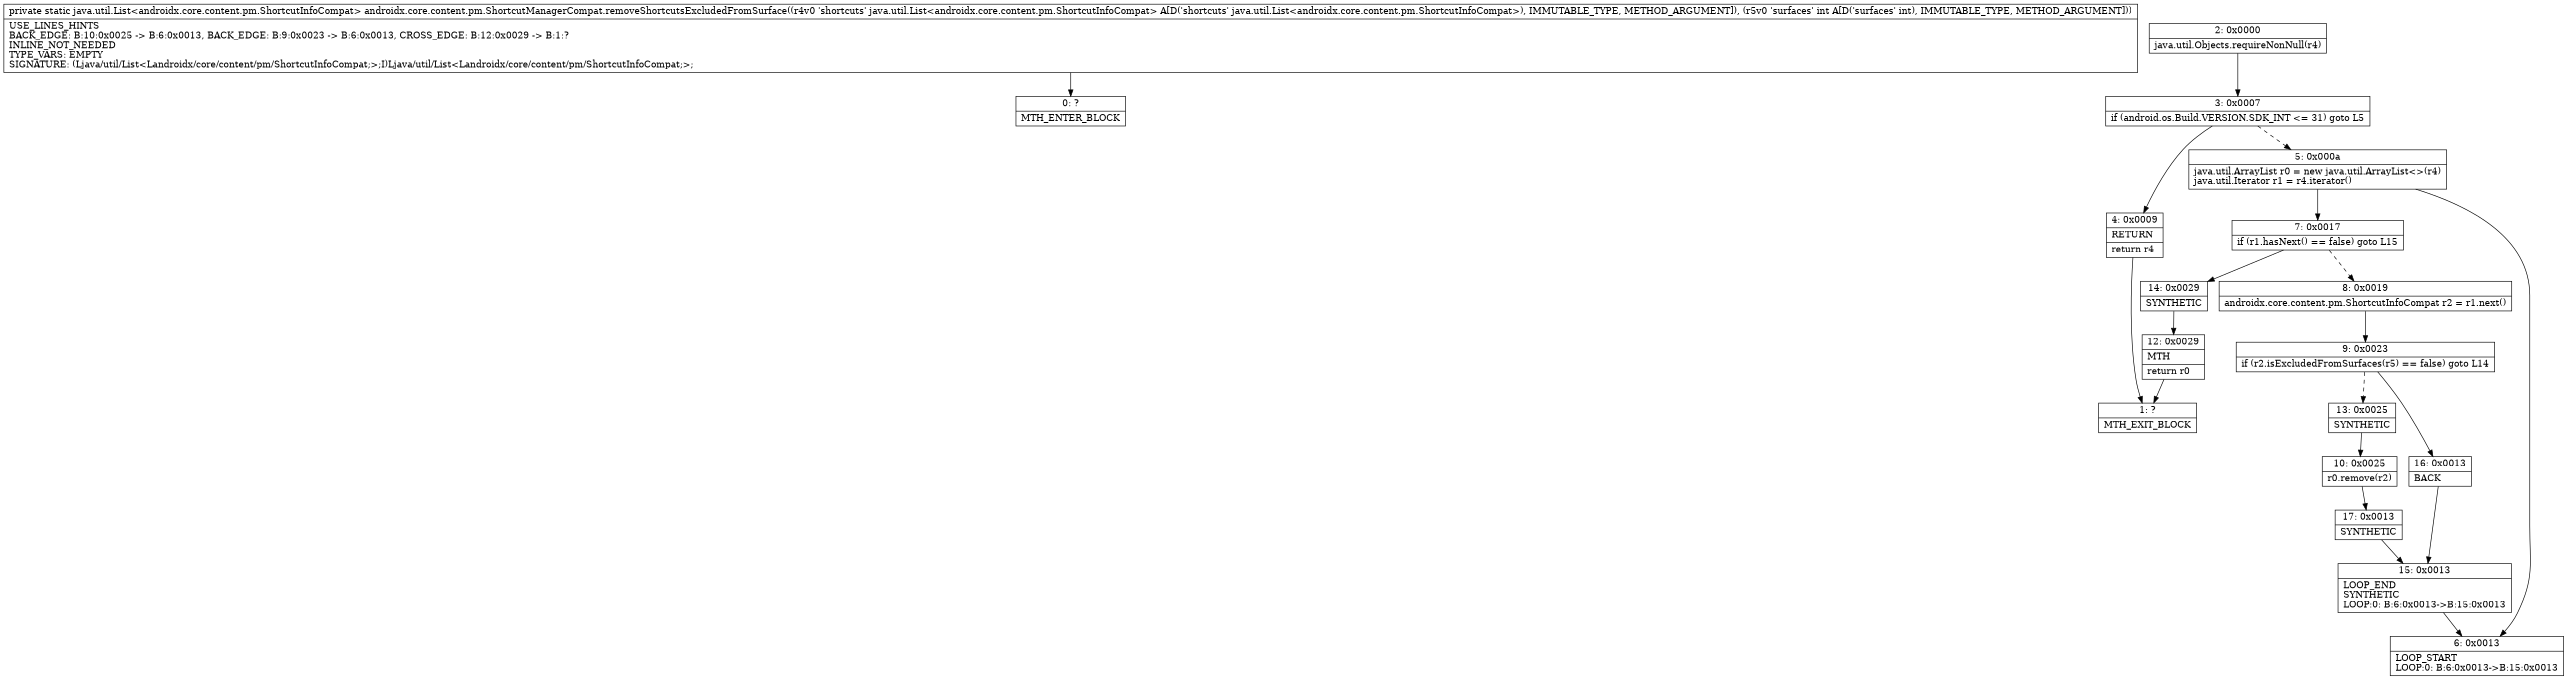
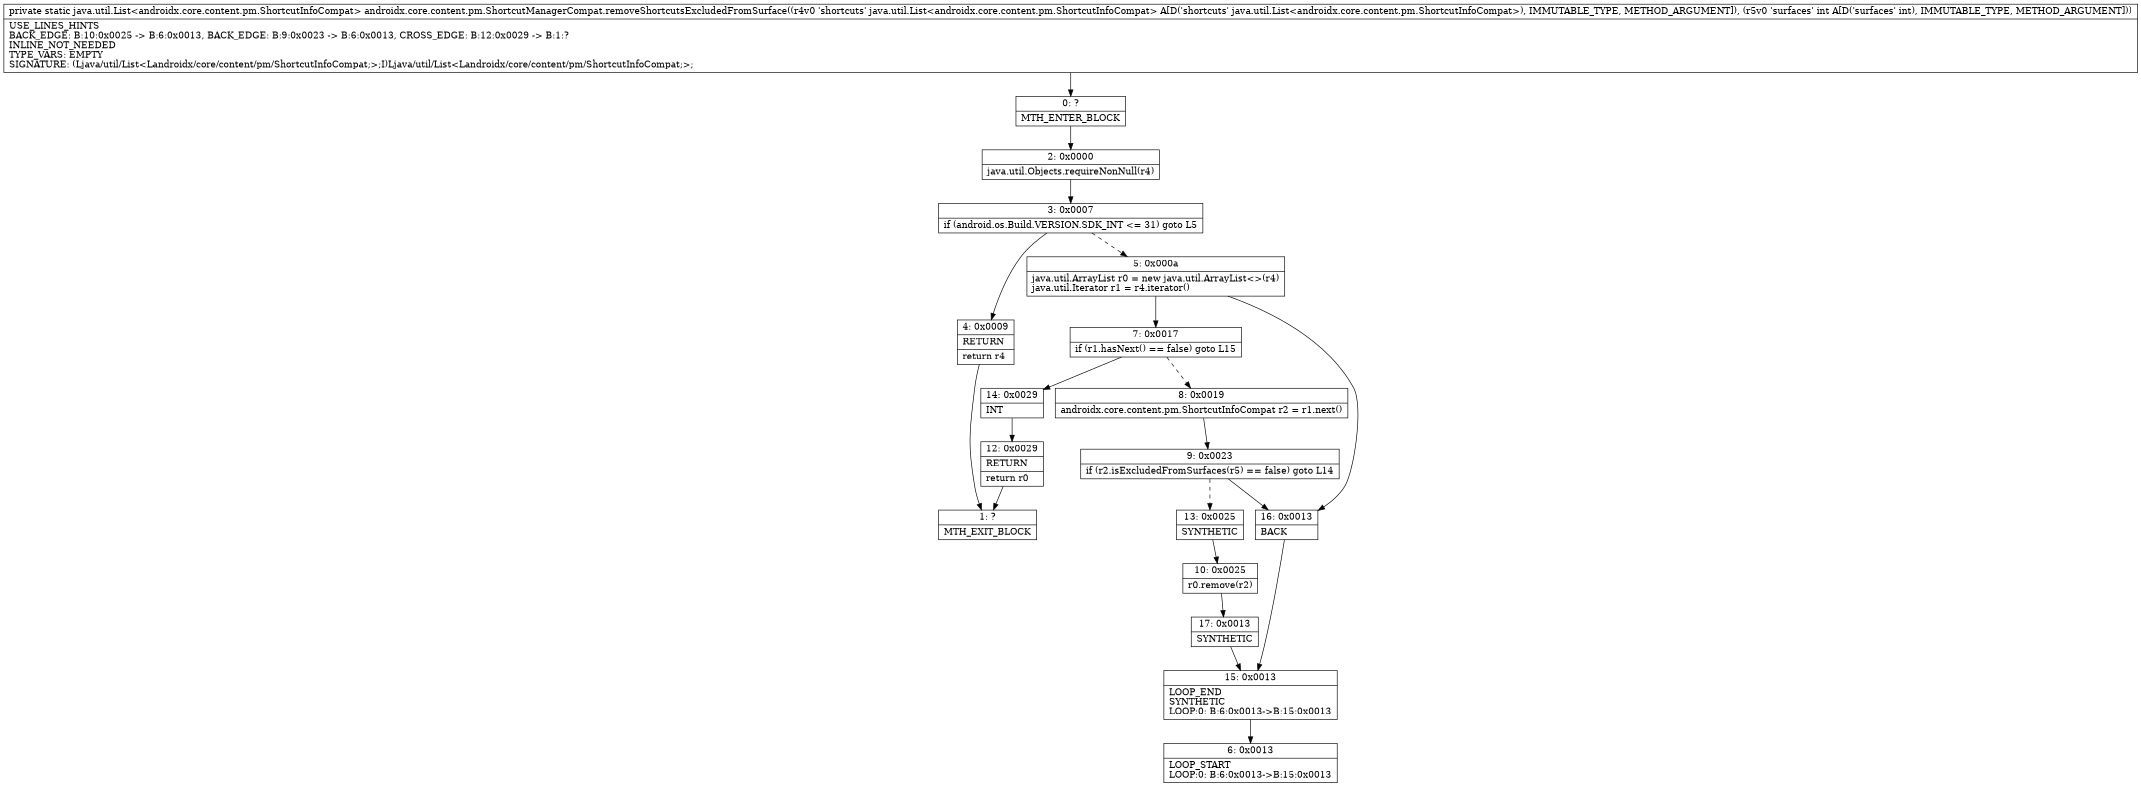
edge "0: ?" -> "2: 0x0000": added
node "14: 0x0029": text "SYNTHETIC" -> "INT"
node "12: 0x0029": text "MTH" -> "RETURN"
edge "5: 0x000a" -> "6: 0x0013": now "5: 0x000a" -> "16: 0x0013"
